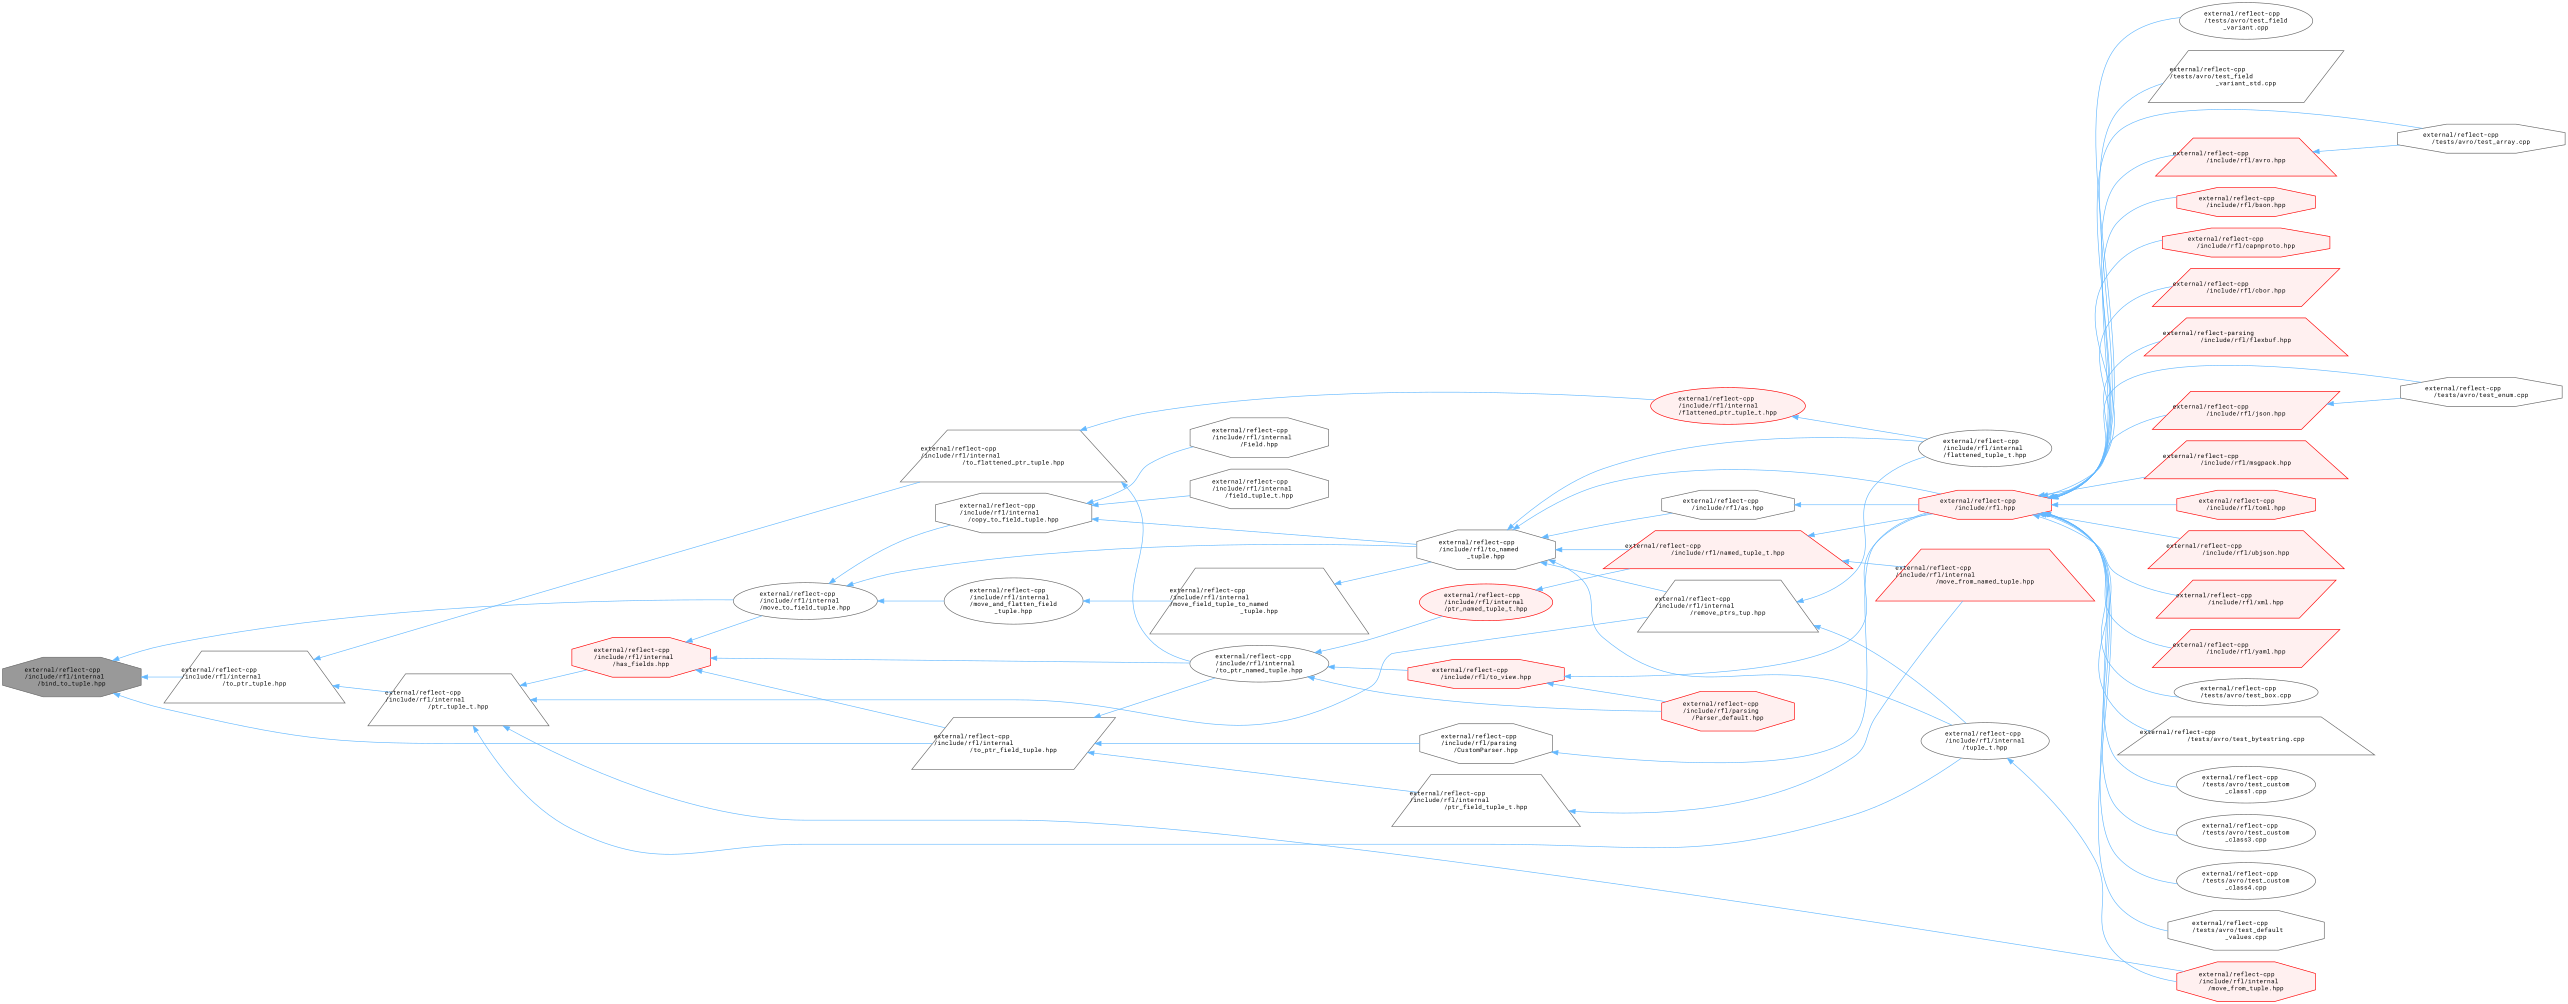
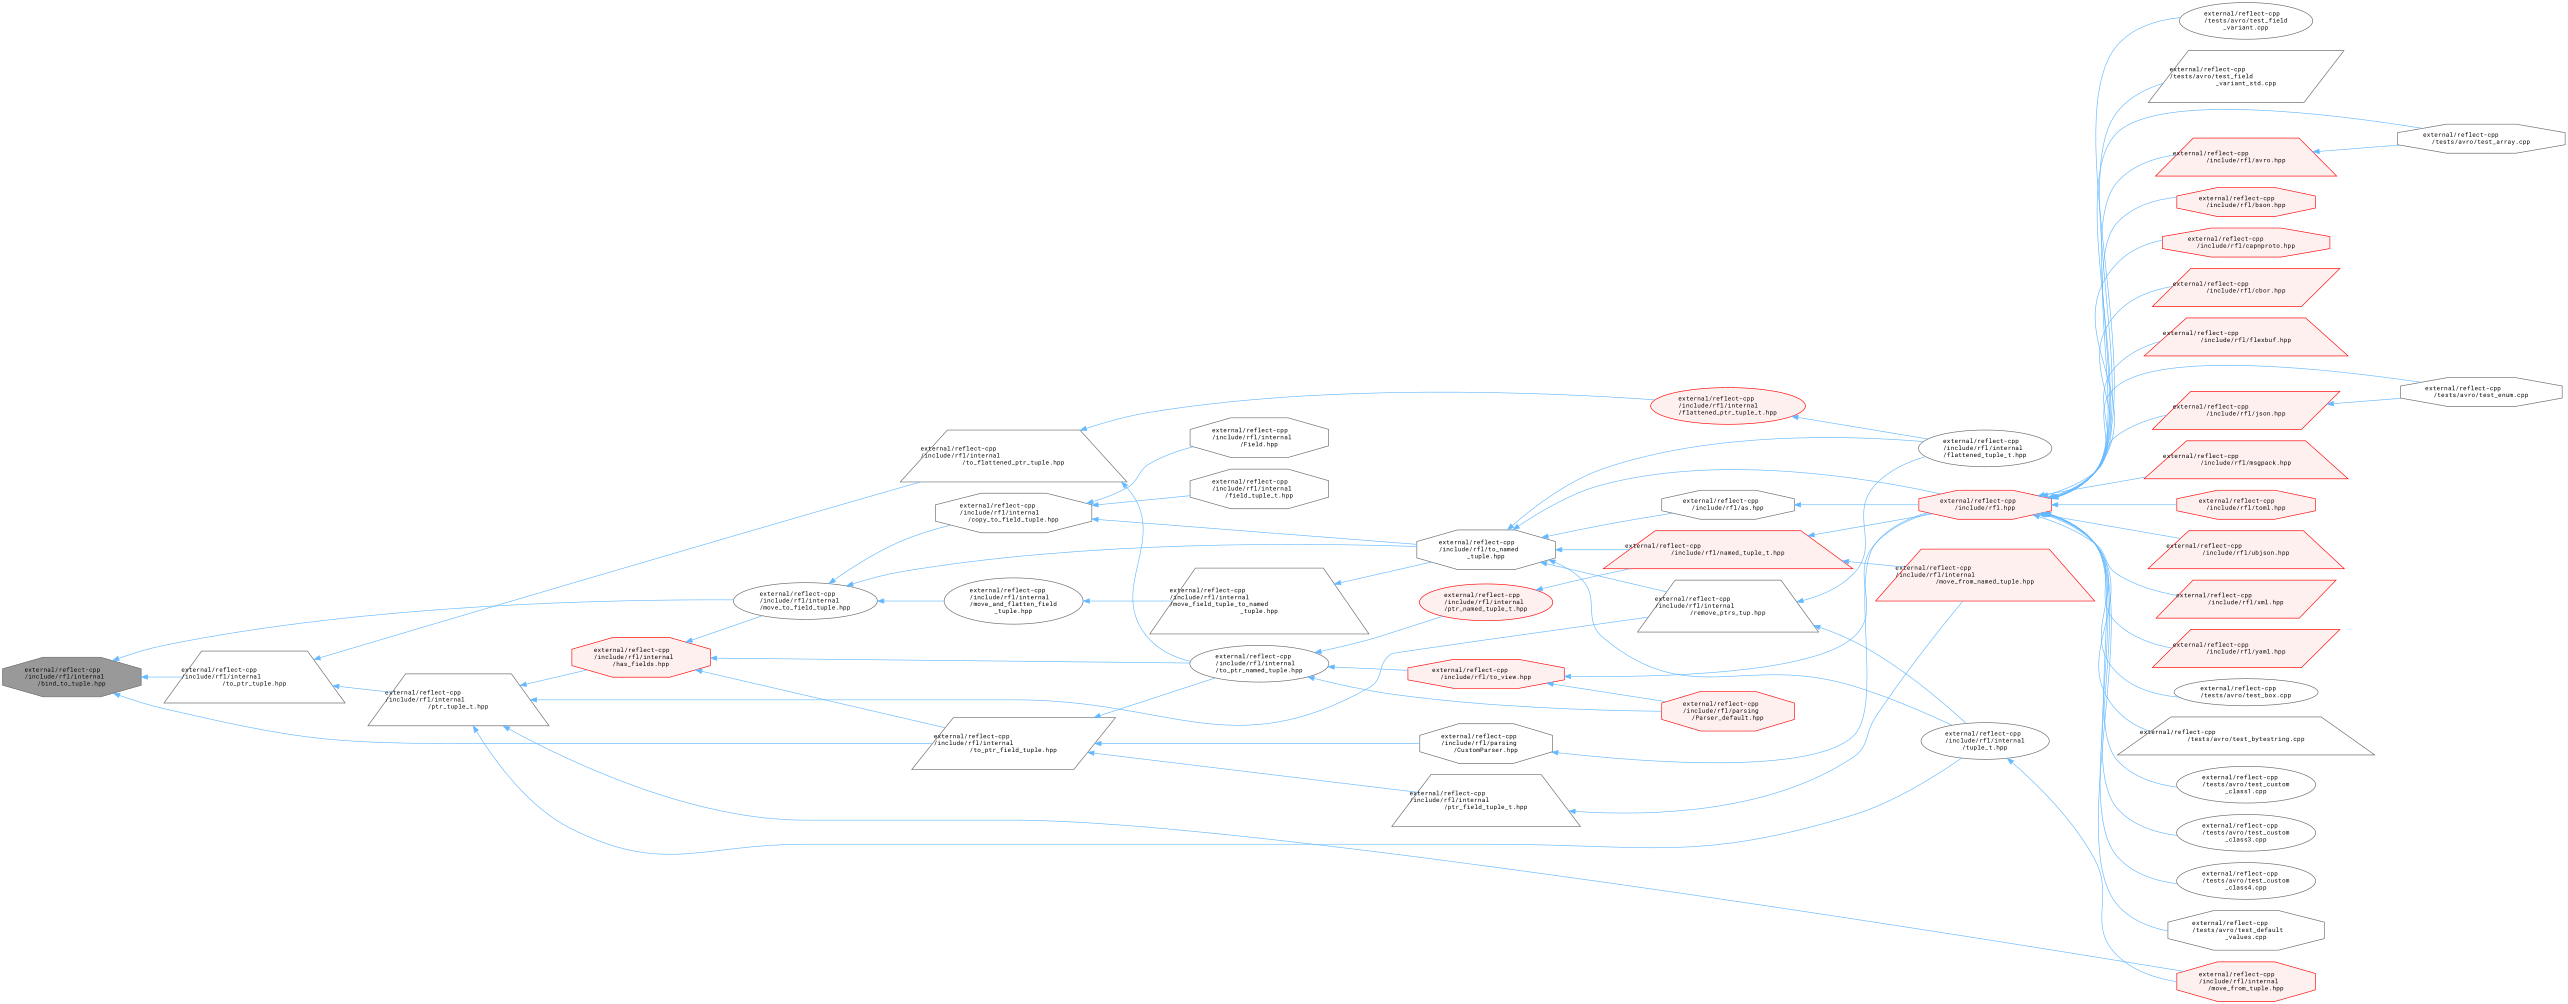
node "external/reflect-parsing /include/rfl/flexbuf.hpp": label "external/reflect-parsing /include/rfl/flexbuf.hpp" -> "external/reflect-cpp /include/rfl/flexbuf.hpp"
